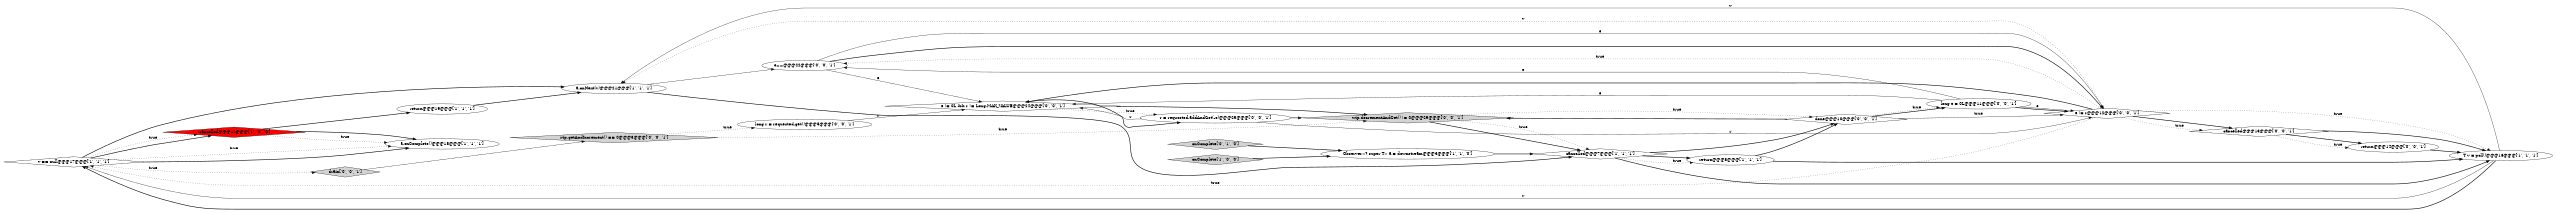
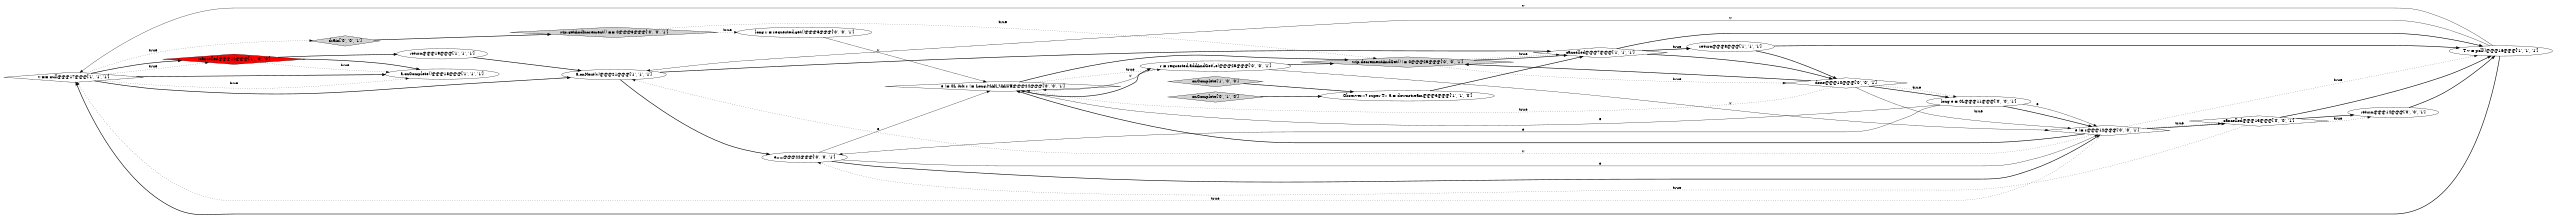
edge "e != r@@@12@@@['0', '0', '1']" -> "e++@@@22@@@['0', '0', '1']": now "cancelled@@@13@@@['0', '0', '1']" -> "e++@@@22@@@['0', '0', '1']"
edge "a.onNext(v)@@@21@@@['1', '1', '1']" -> "e++@@@22@@@['0', '0', '1']": style solid -> bold
edge "done@@@10@@@['0', '0', '1']" -> "e != 0L && r != Long.MAX_VALUE@@@24@@@['0', '0', '1']": added, label "true"
edge "drain['0', '0', '1']" -> "wip.getAndIncrement() == 0@@@3@@@['0', '0', '1']": style solid -> bold
